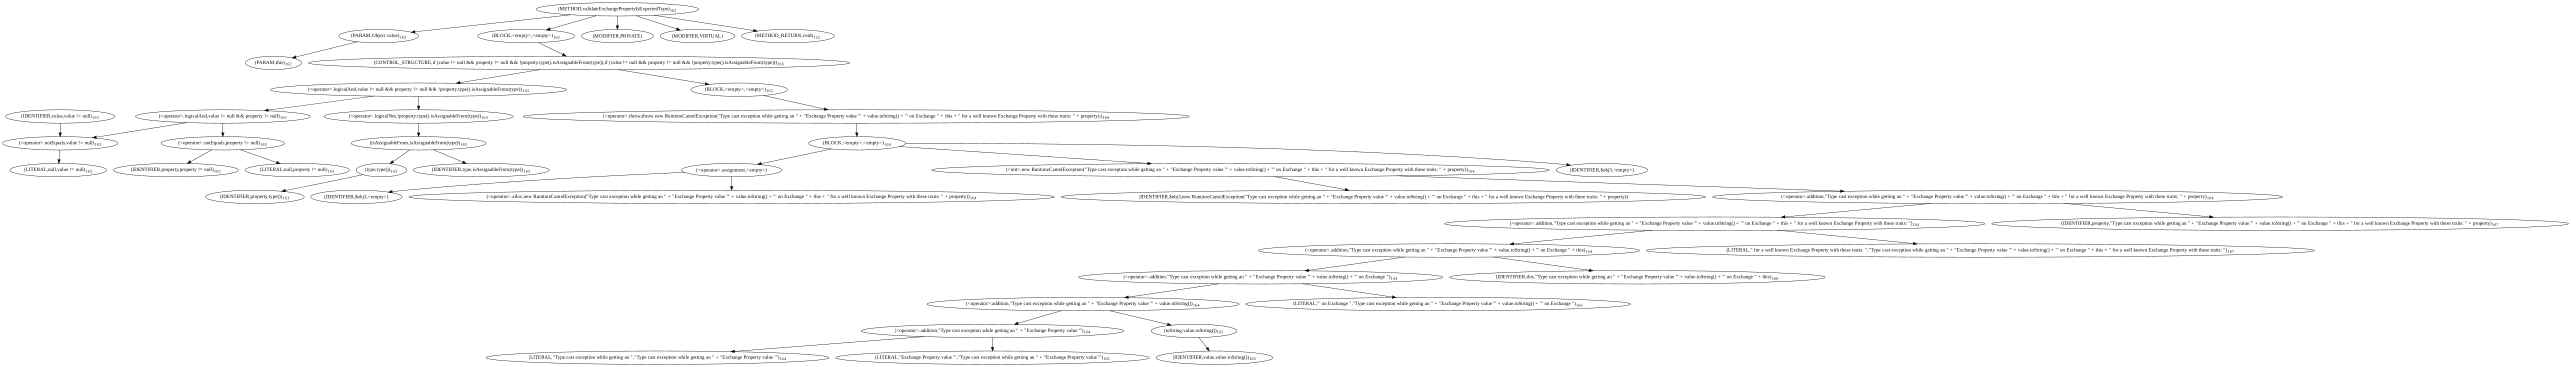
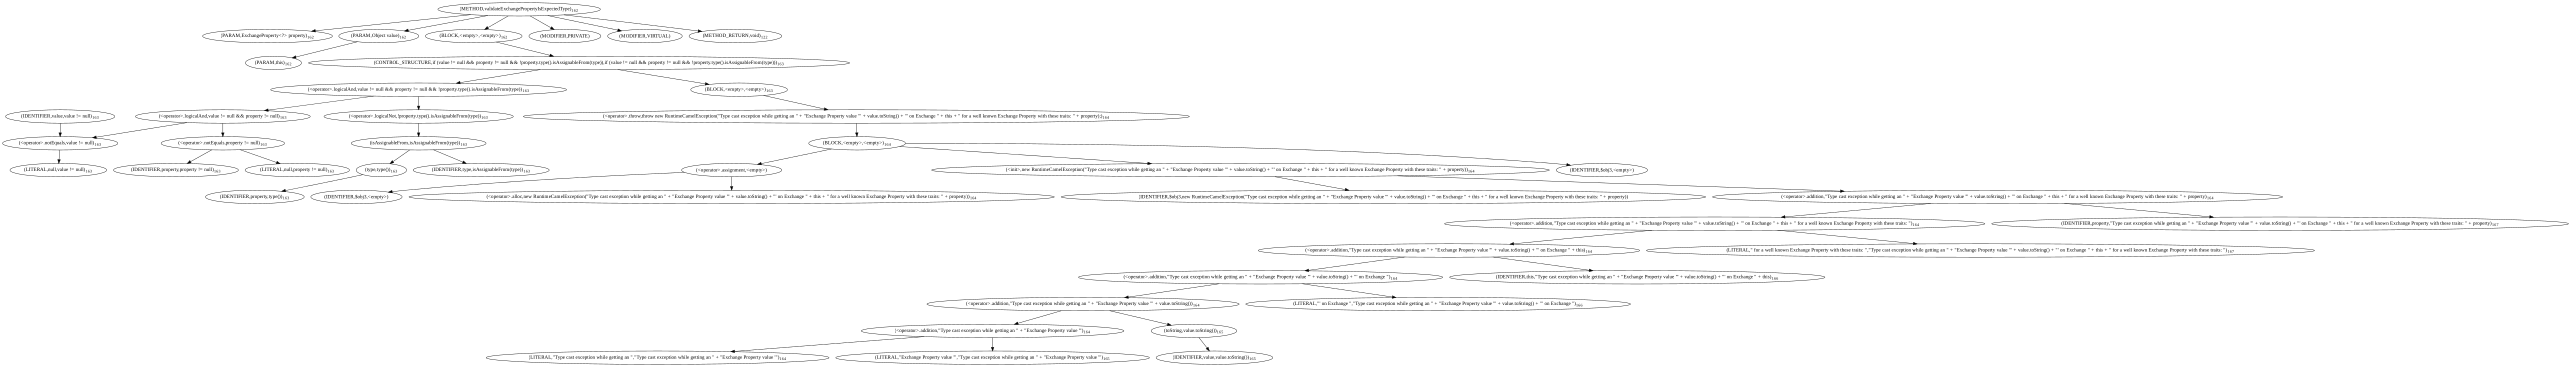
node "(PARAM,ExchangeProperty<?> property)": added
